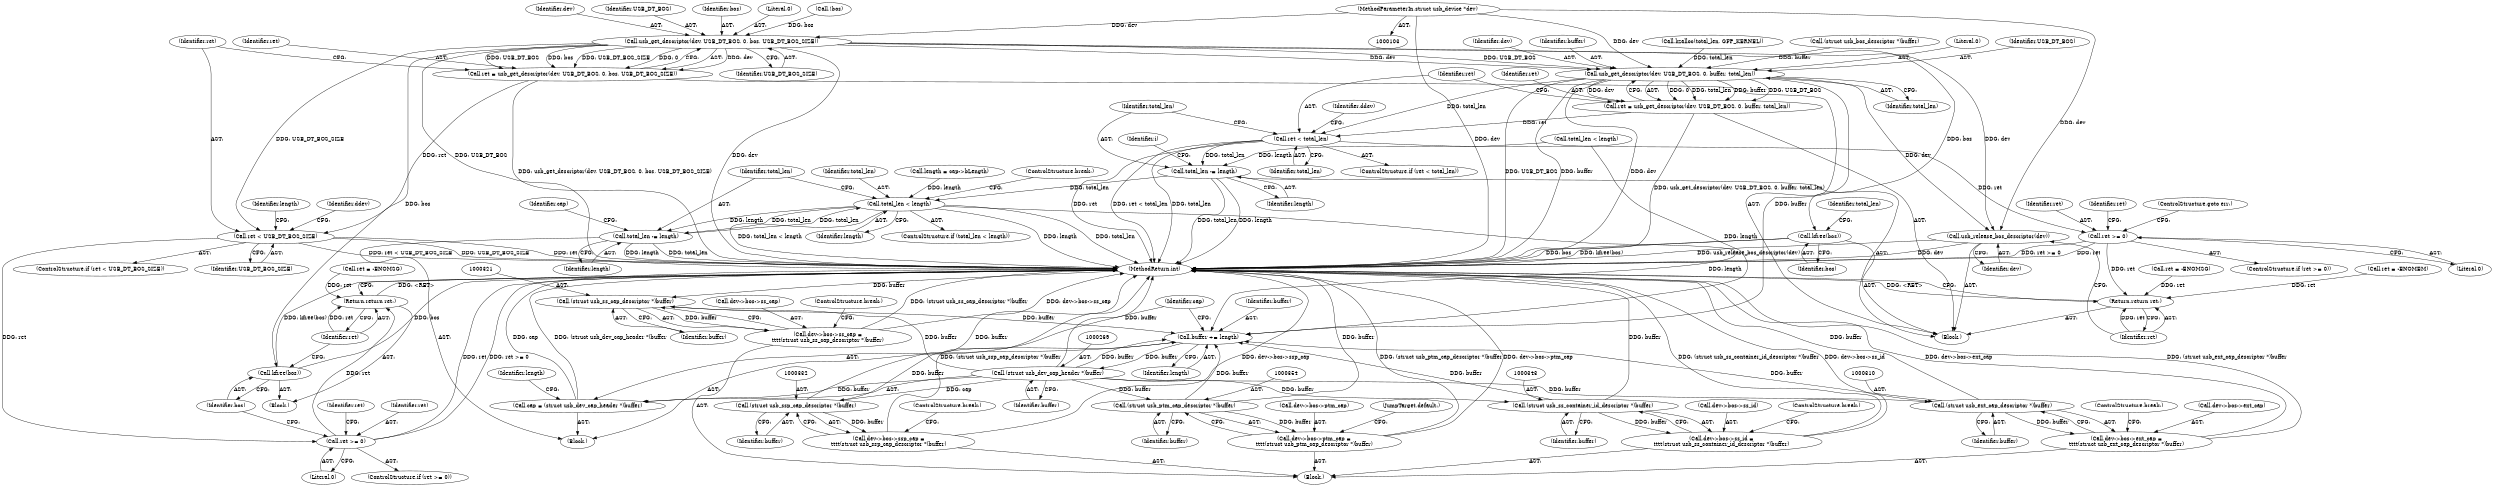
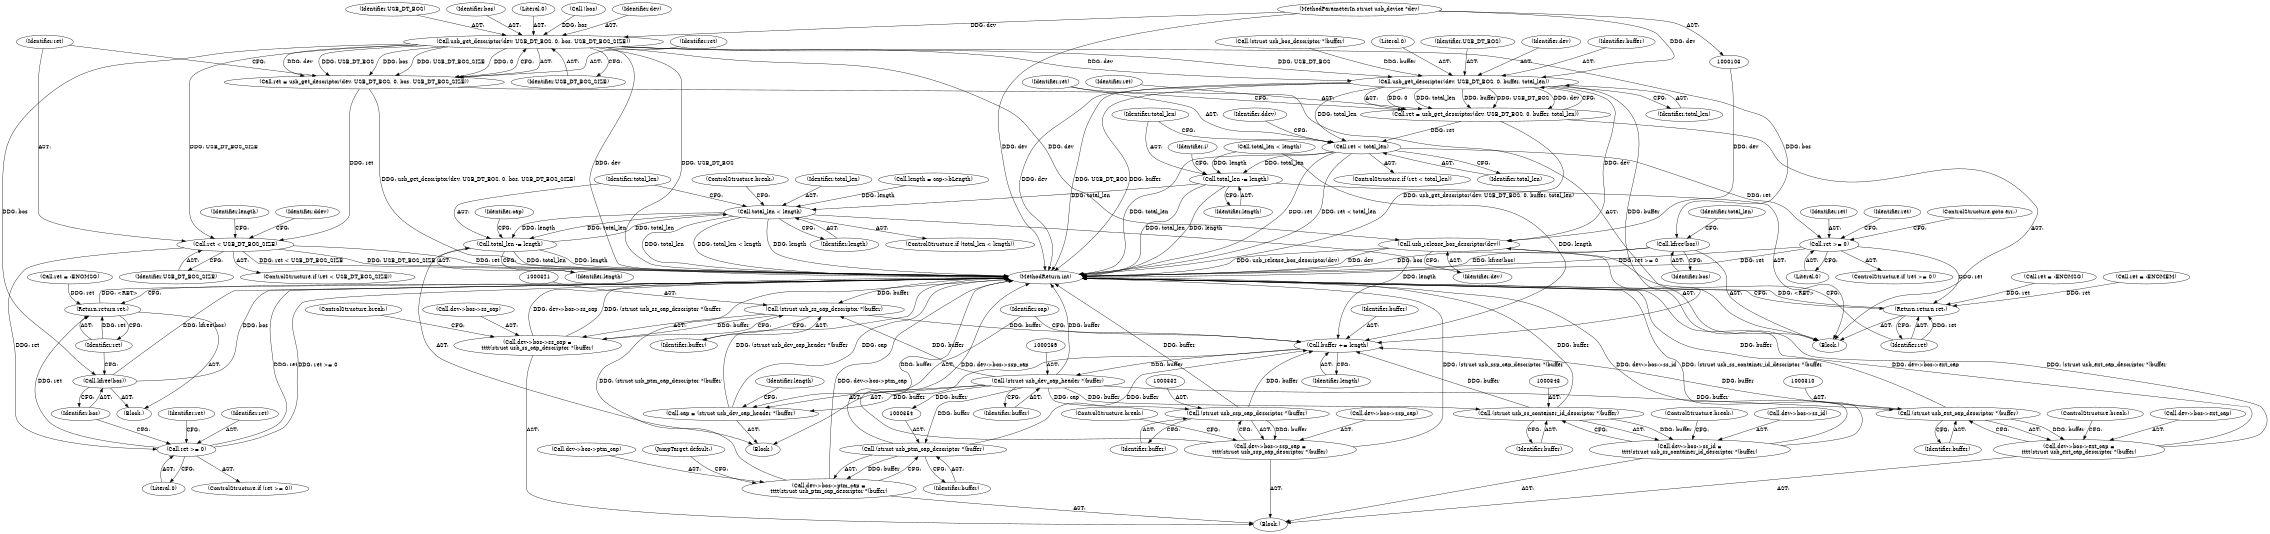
edge "(MethodParameterIn,struct usb_device *dev)" -> "(Call,usb_release_bos_descriptor(dev))": now "1000103" -> "(Call,usb_release_bos_descriptor(dev))"
node "(Call,kzalloc(total_len, GFP_KERNEL))": removed
edge "(Call,(struct usb_dev_cap_header *)buffer)" -> "(Call,buffer += length)": now "(Call,(struct usb_dev_cap_header *)buffer)" -> "1000354"
node "(Call,dev->bos->ssp_cap)": added
